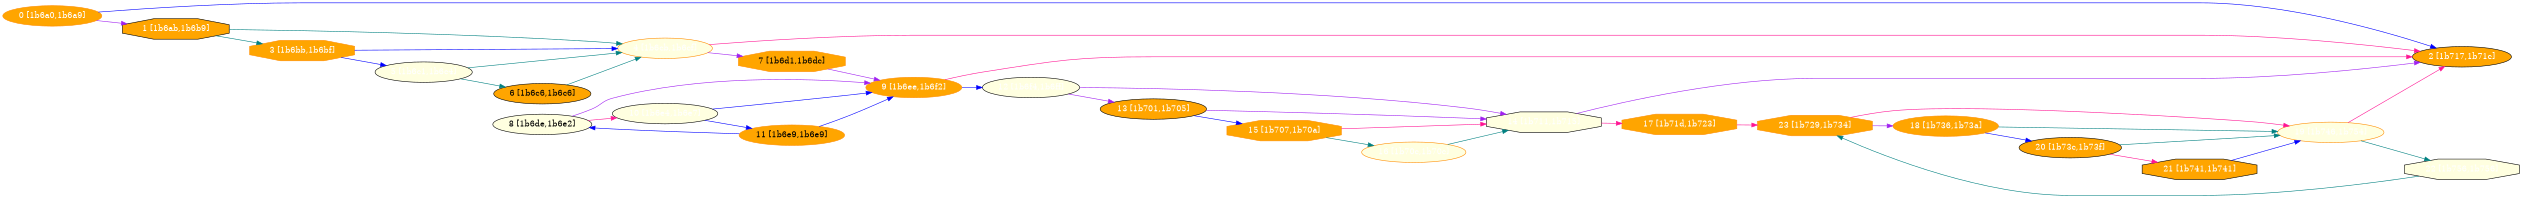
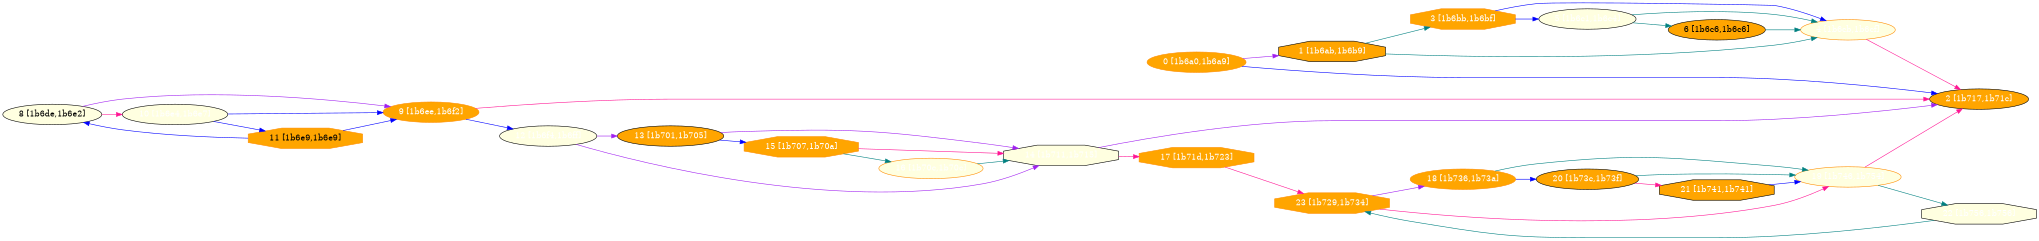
node "7 [1b6d1,1b6dc]": removed
node "11 [1b6e9,1b6e9]": shape ellipse -> octagon
